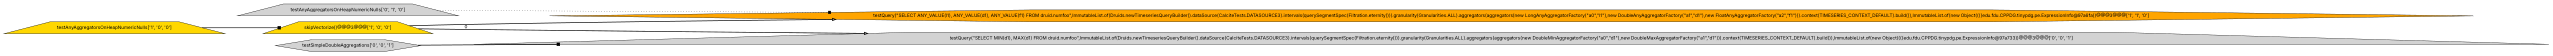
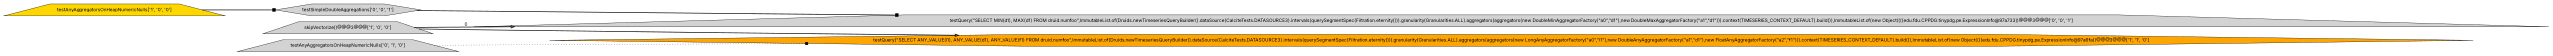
edge "testAnyAggregatorsOnHeapNumericNulls['1', '0', '0']" -> "skipVectorize()@@@3@@@['1', '0', '0']": now "testAnyAggregatorsOnHeapNumericNulls['1', '0', '0']" -> "testSimpleDoubleAggregations['0', '0', '1']"
node "skipVectorize()@@@3@@@['1', '0', '0']": fillcolor gold -> lightgrey
